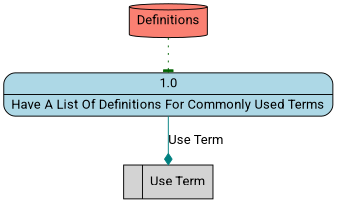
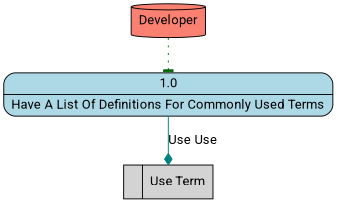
node "Definitions": label "Definitions" -> "Developer"
edge "1.0" -> "Use Term": label "Use Term" -> "Use Use"
